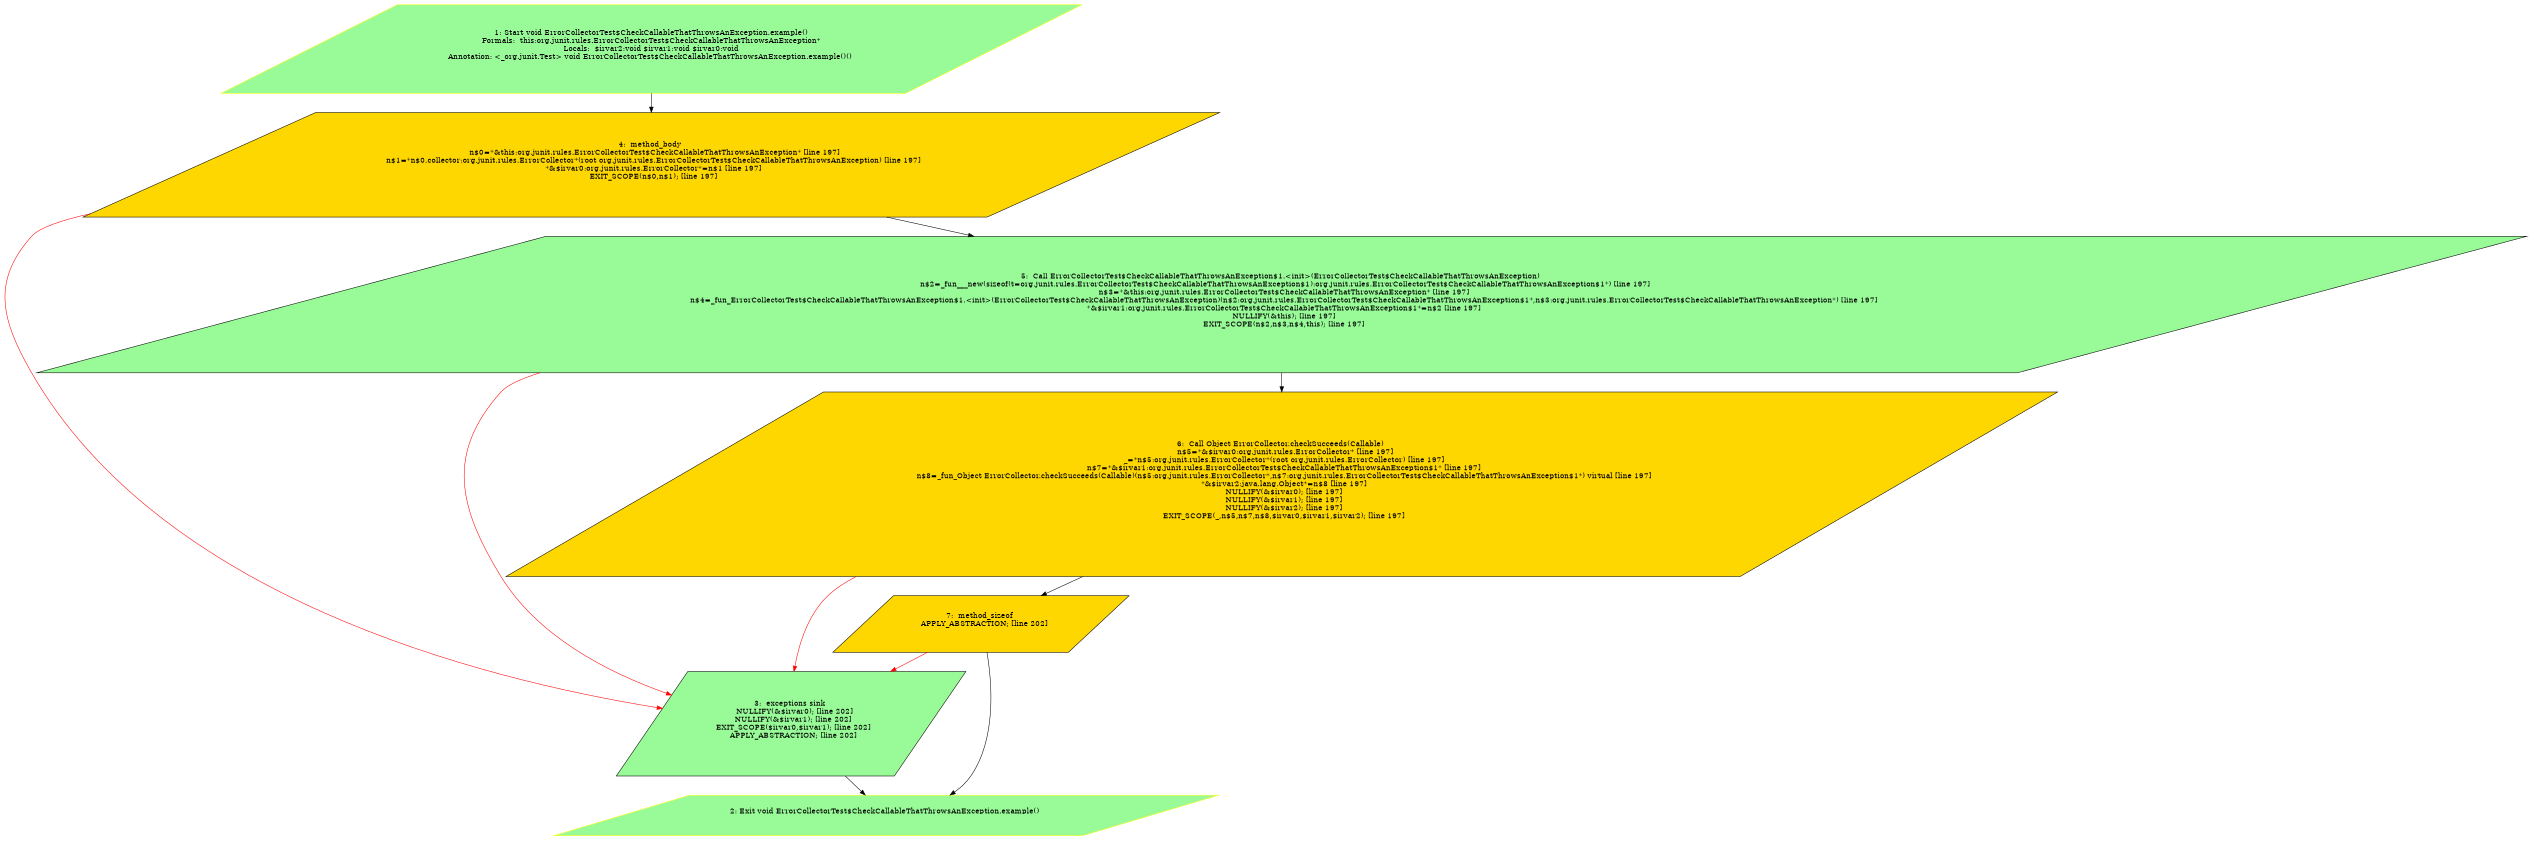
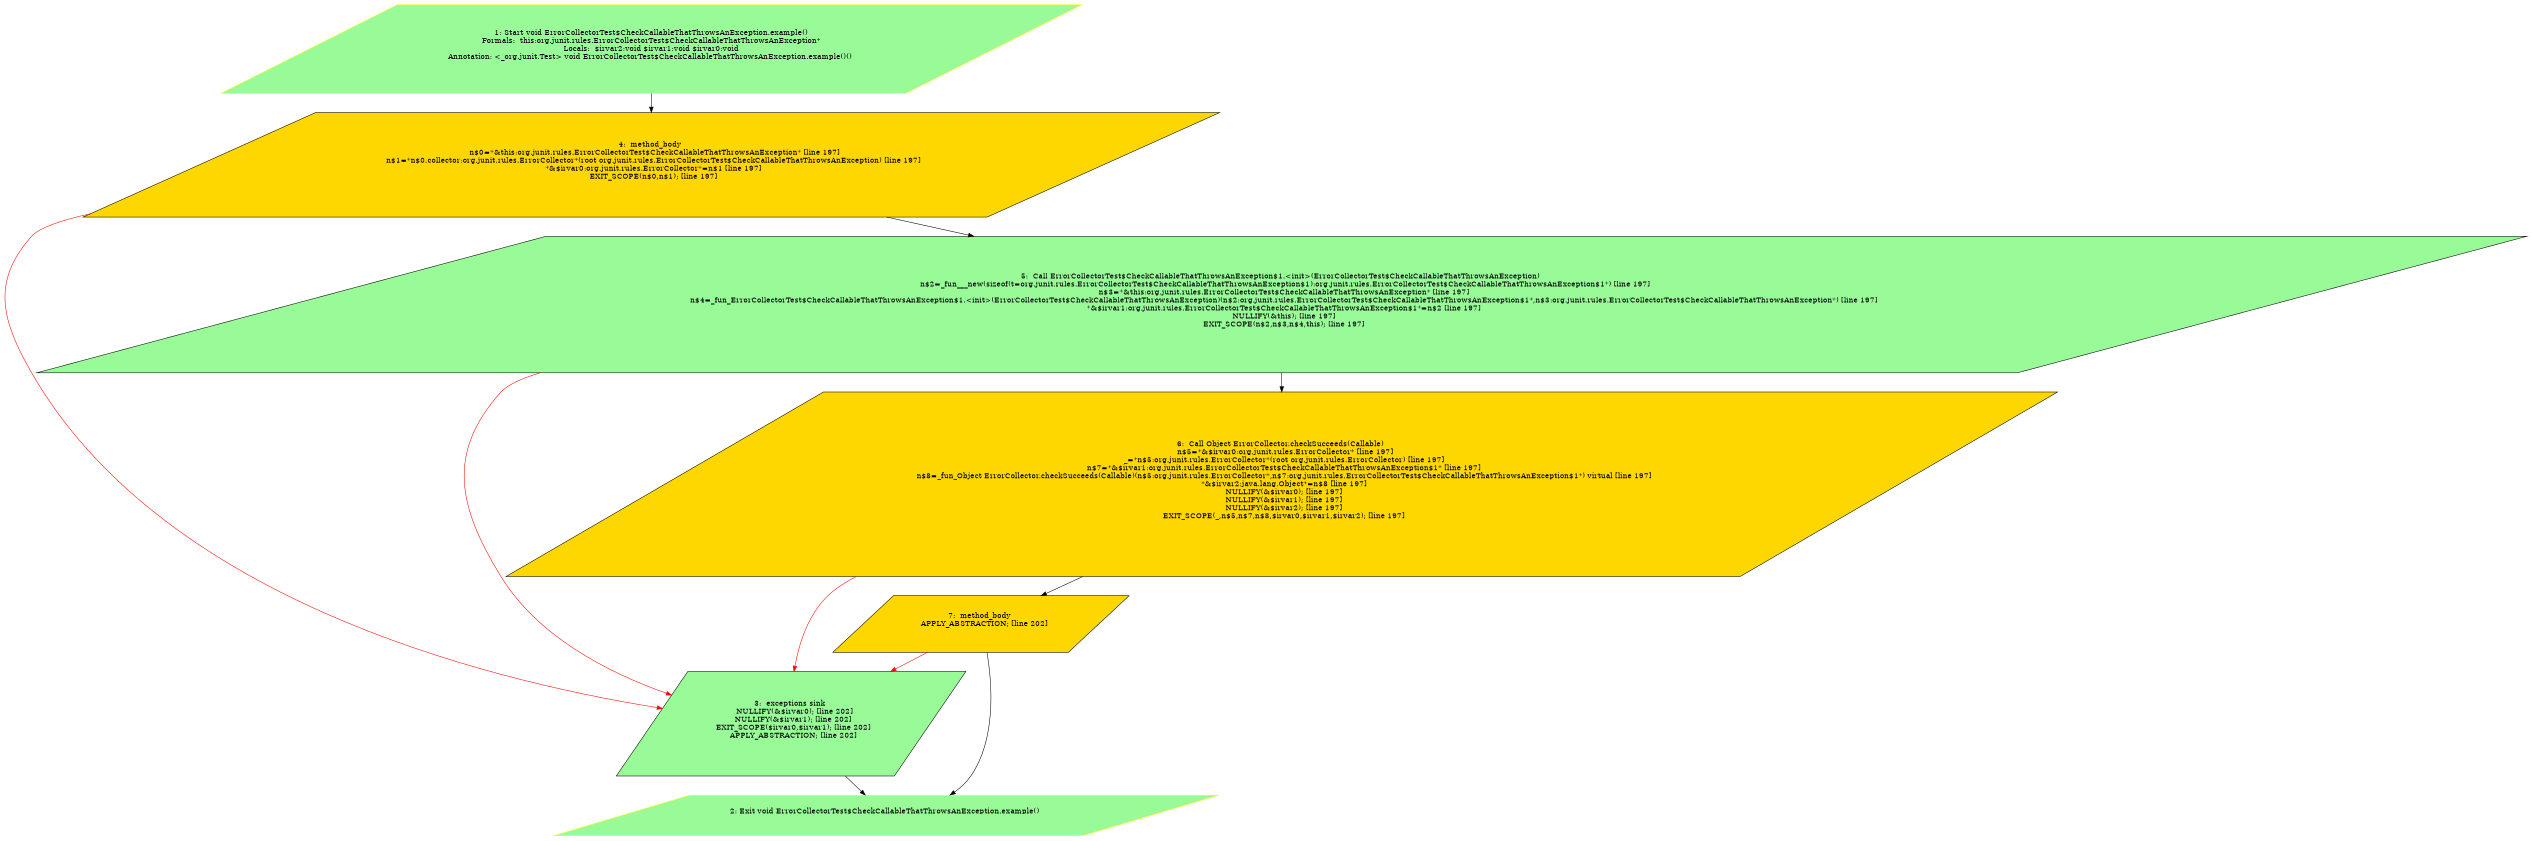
node "7:  method_sizeof APPLY_ABSTRACTION; [line 202]": label "7:  method_sizeof APPLY_ABSTRACTION; [line 202]" -> "7:  method_body APPLY_ABSTRACTION; [line 202]"
